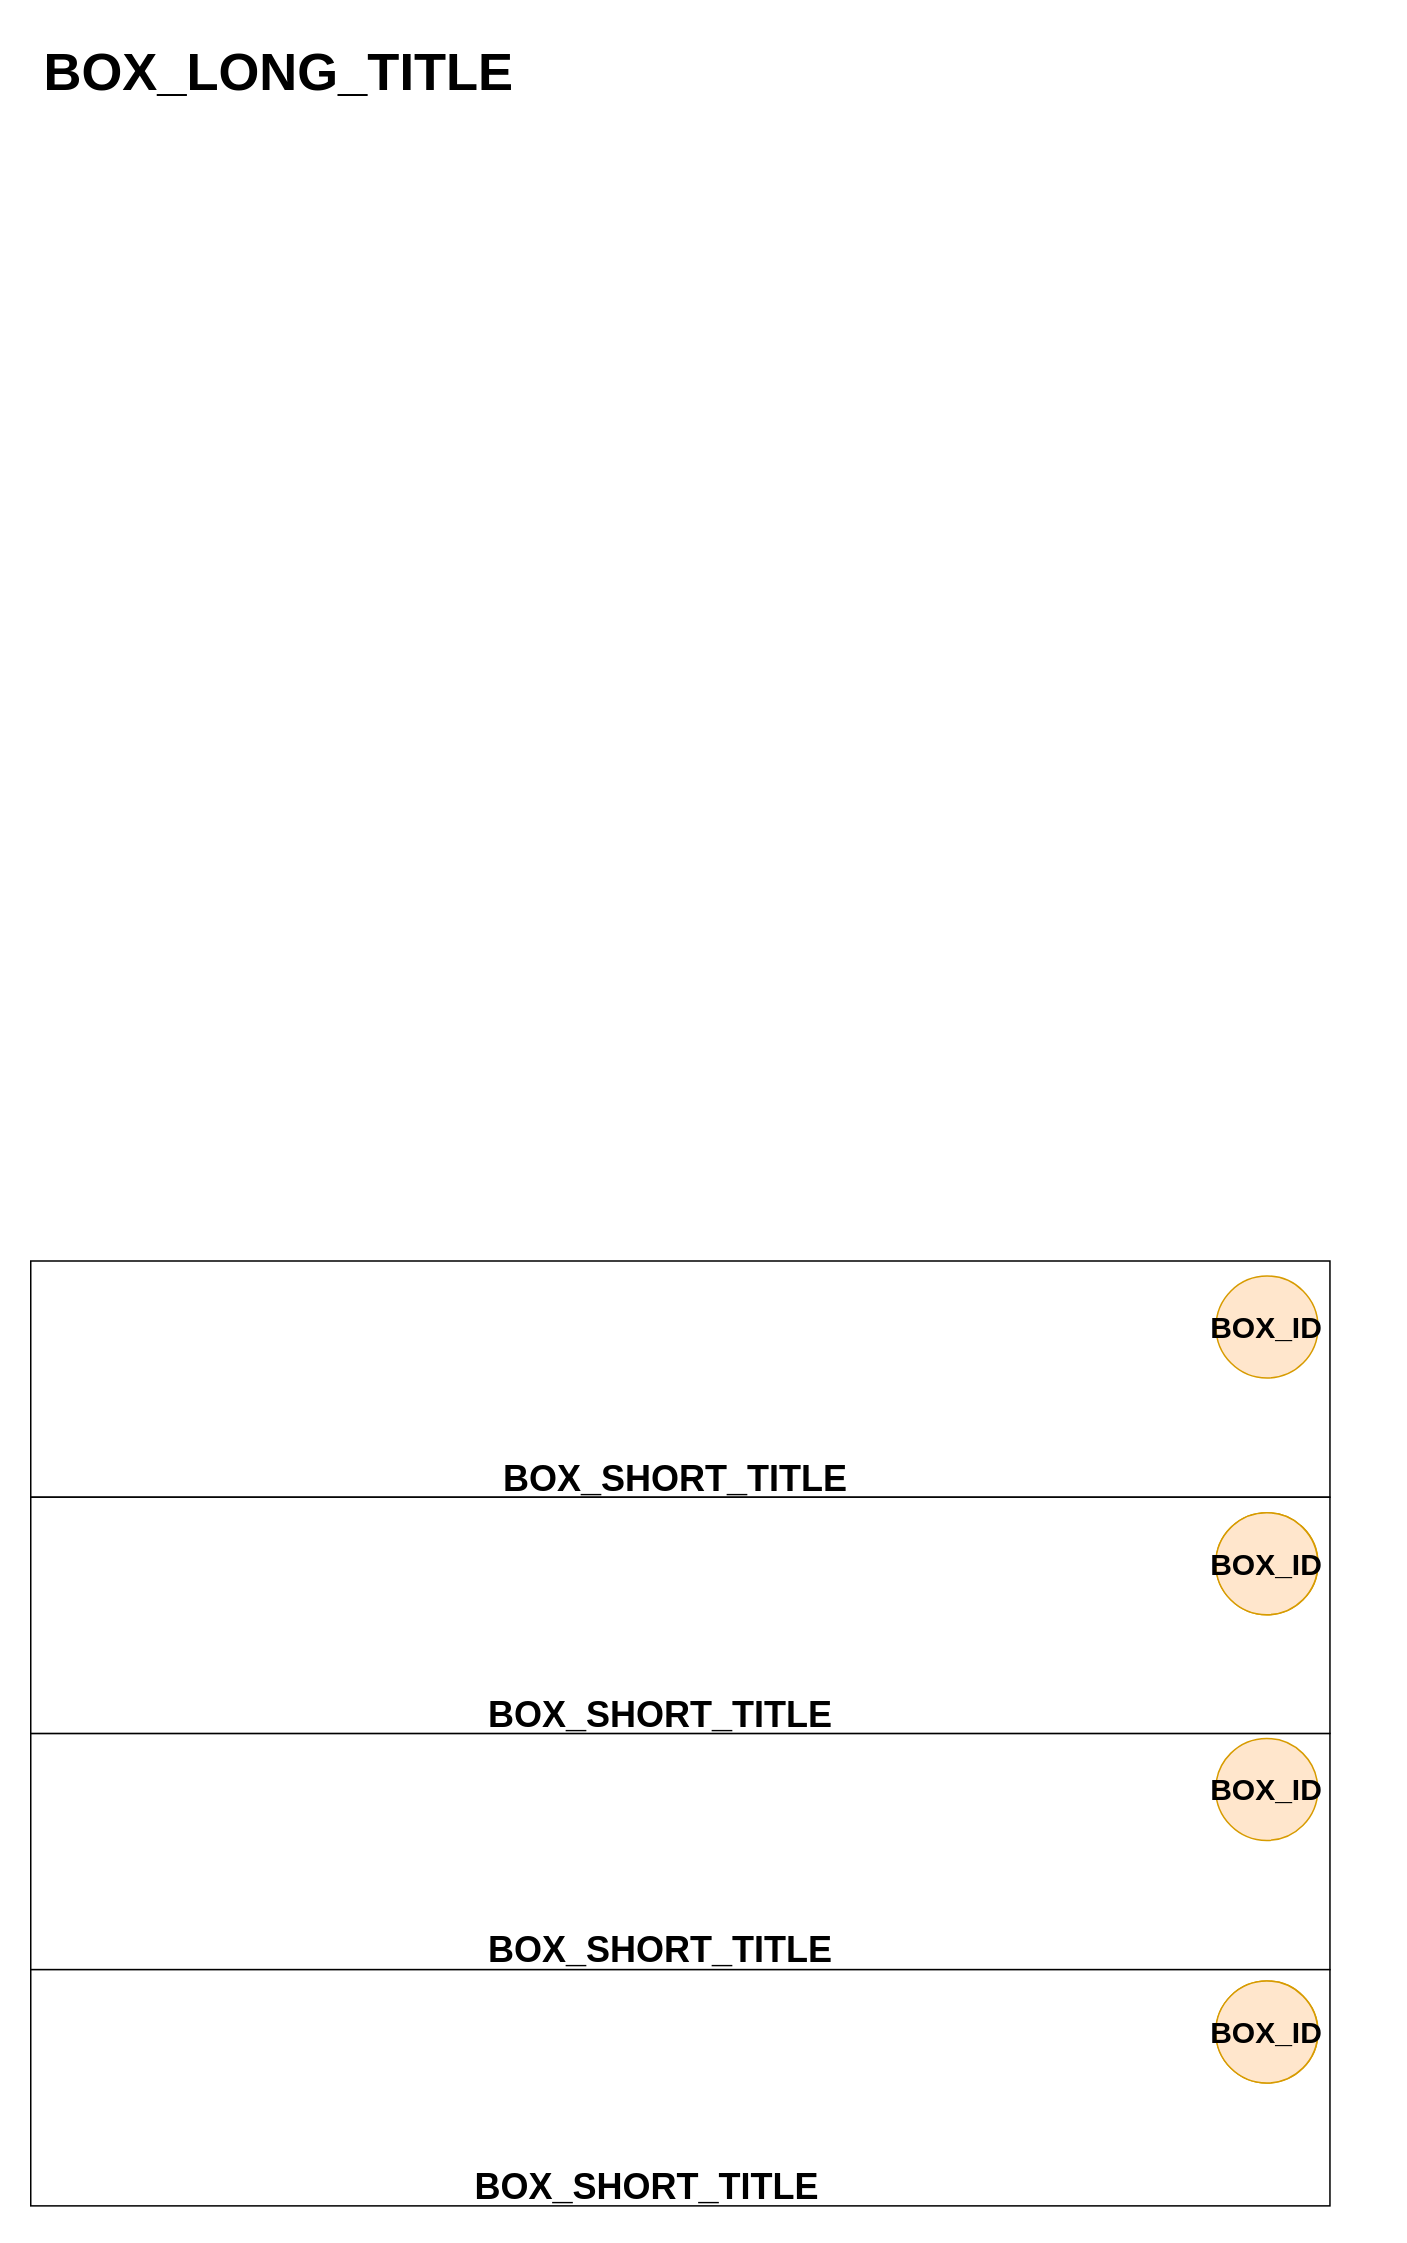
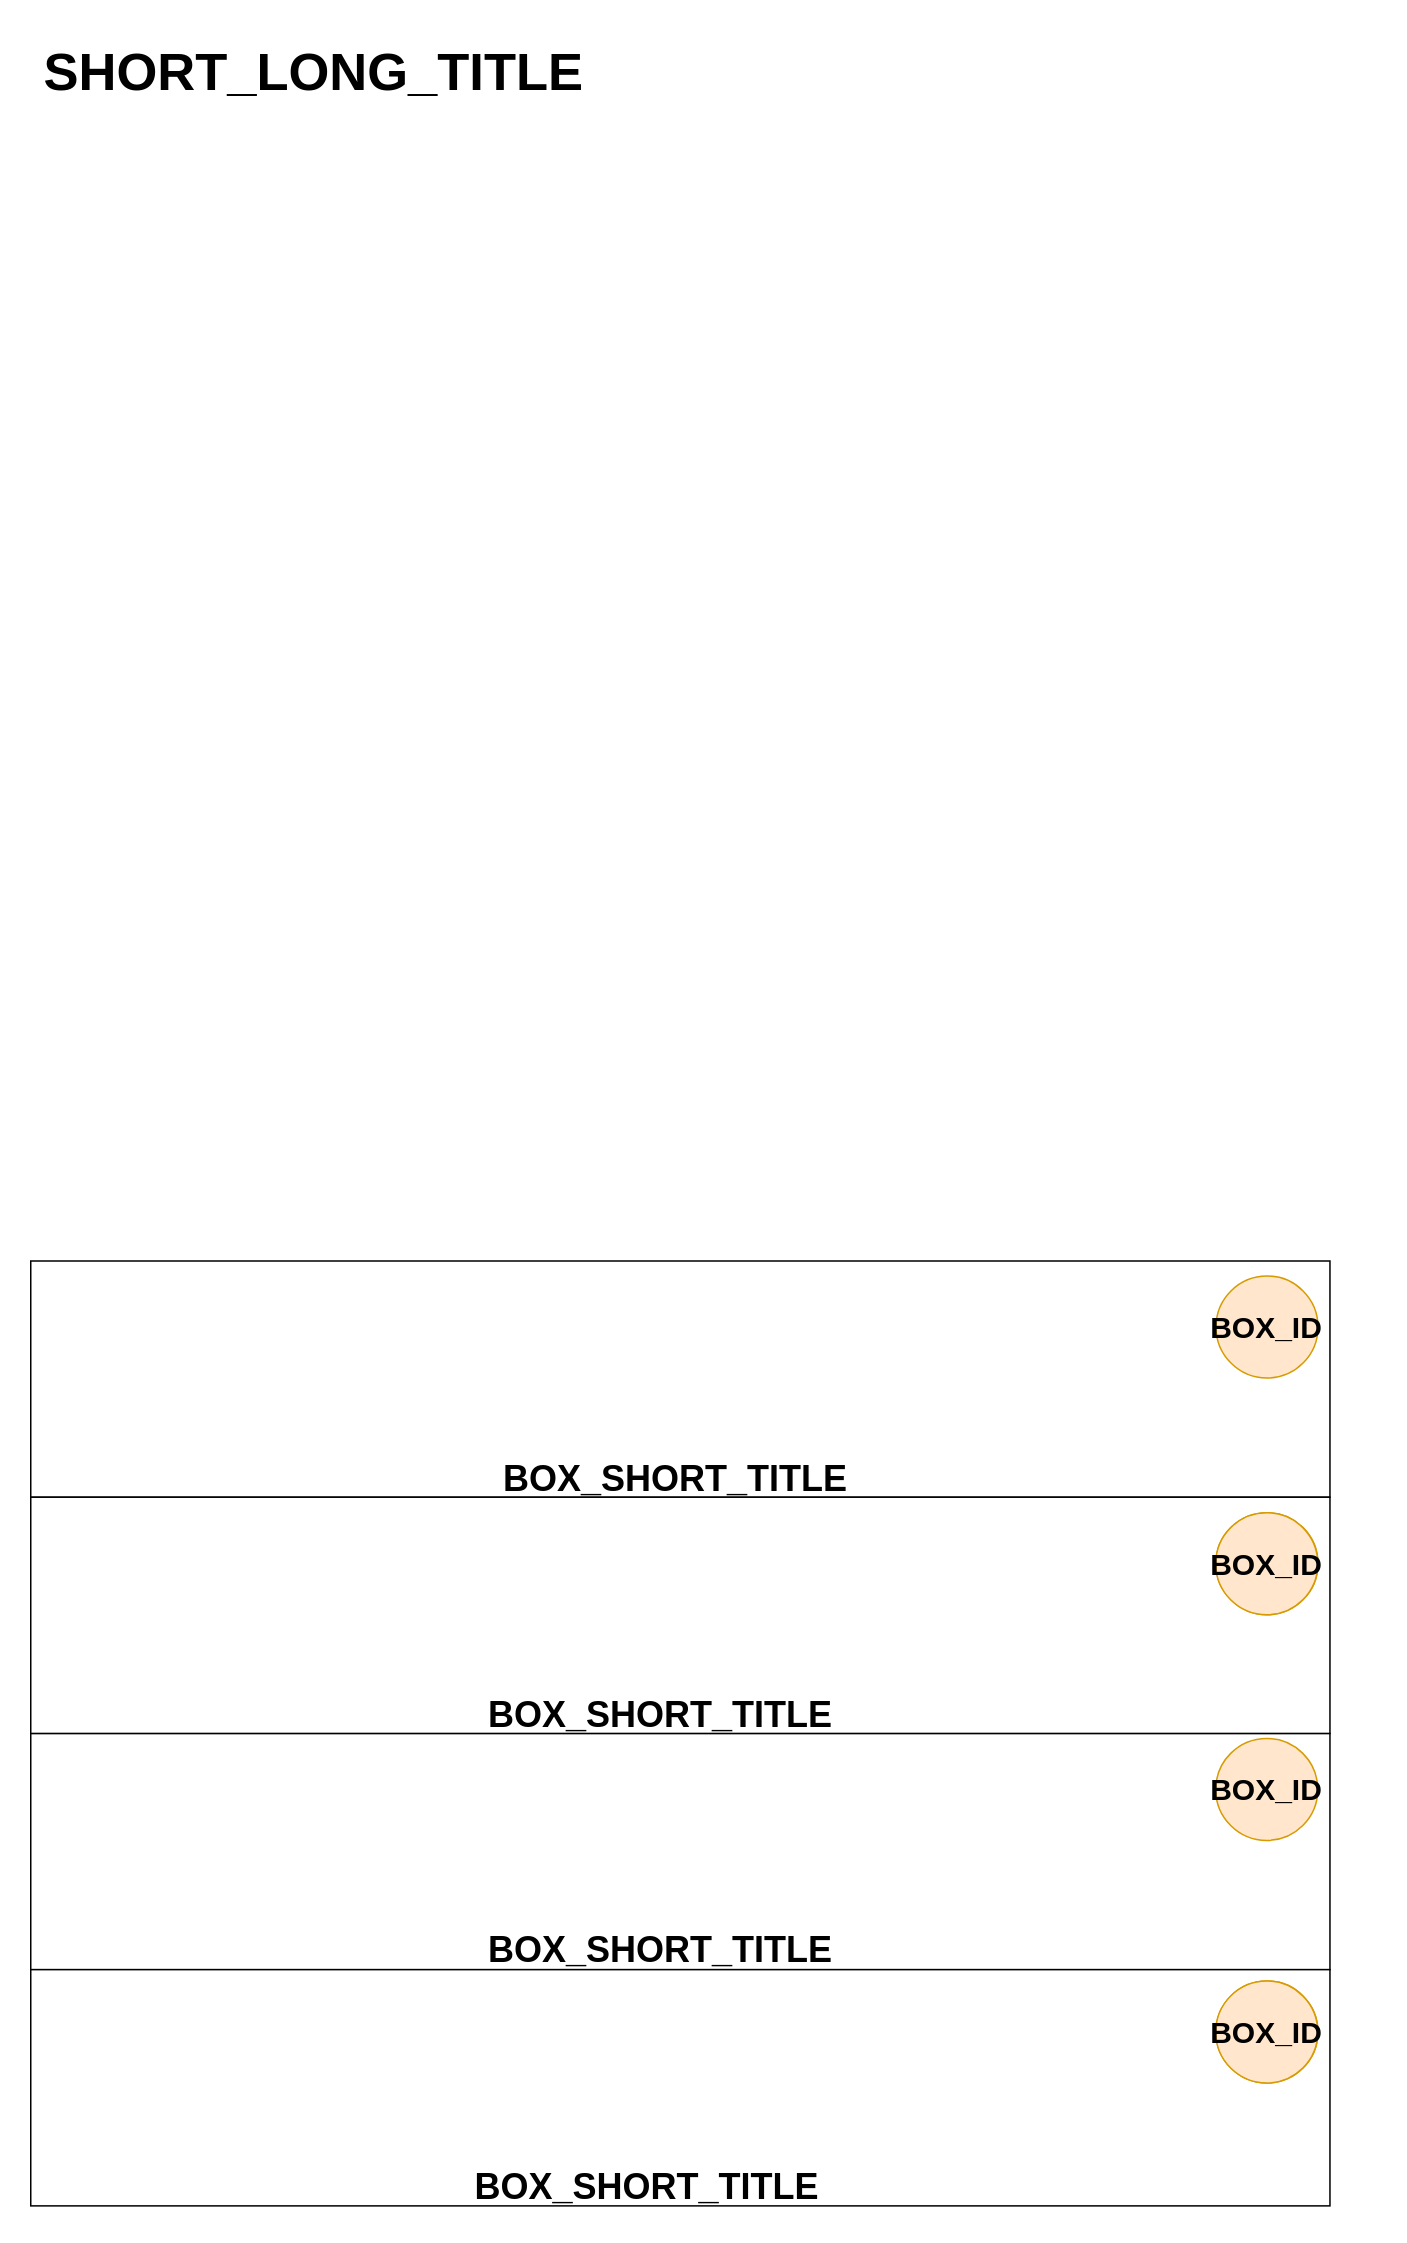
node "BOX_LONG_TITLE": label "BOX_LONG_TITLE" -> "SHORT_LONG_TITLE"
